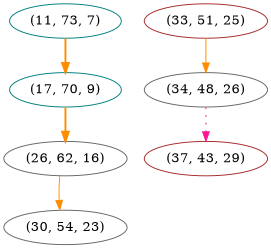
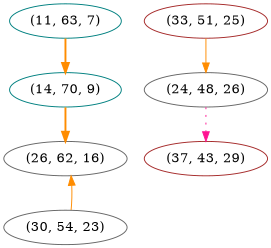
node "(11, 73, 7)": label "(11, 73, 7)" -> "(11, 63, 7)"
node "(17, 70, 9)": label "(17, 70, 9)" -> "(14, 70, 9)"
node "(34, 48, 26)": label "(34, 48, 26)" -> "(24, 48, 26)"
edge "(26, 62, 16)" -> "(30, 54, 23)": reversed
